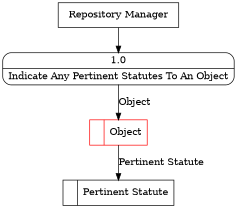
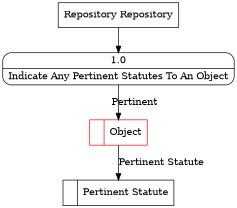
node "Repository Manager": label "Repository Manager" -> "Repository Repository"
edge "1.0" -> "Object": label "Object" -> "Pertinent"
